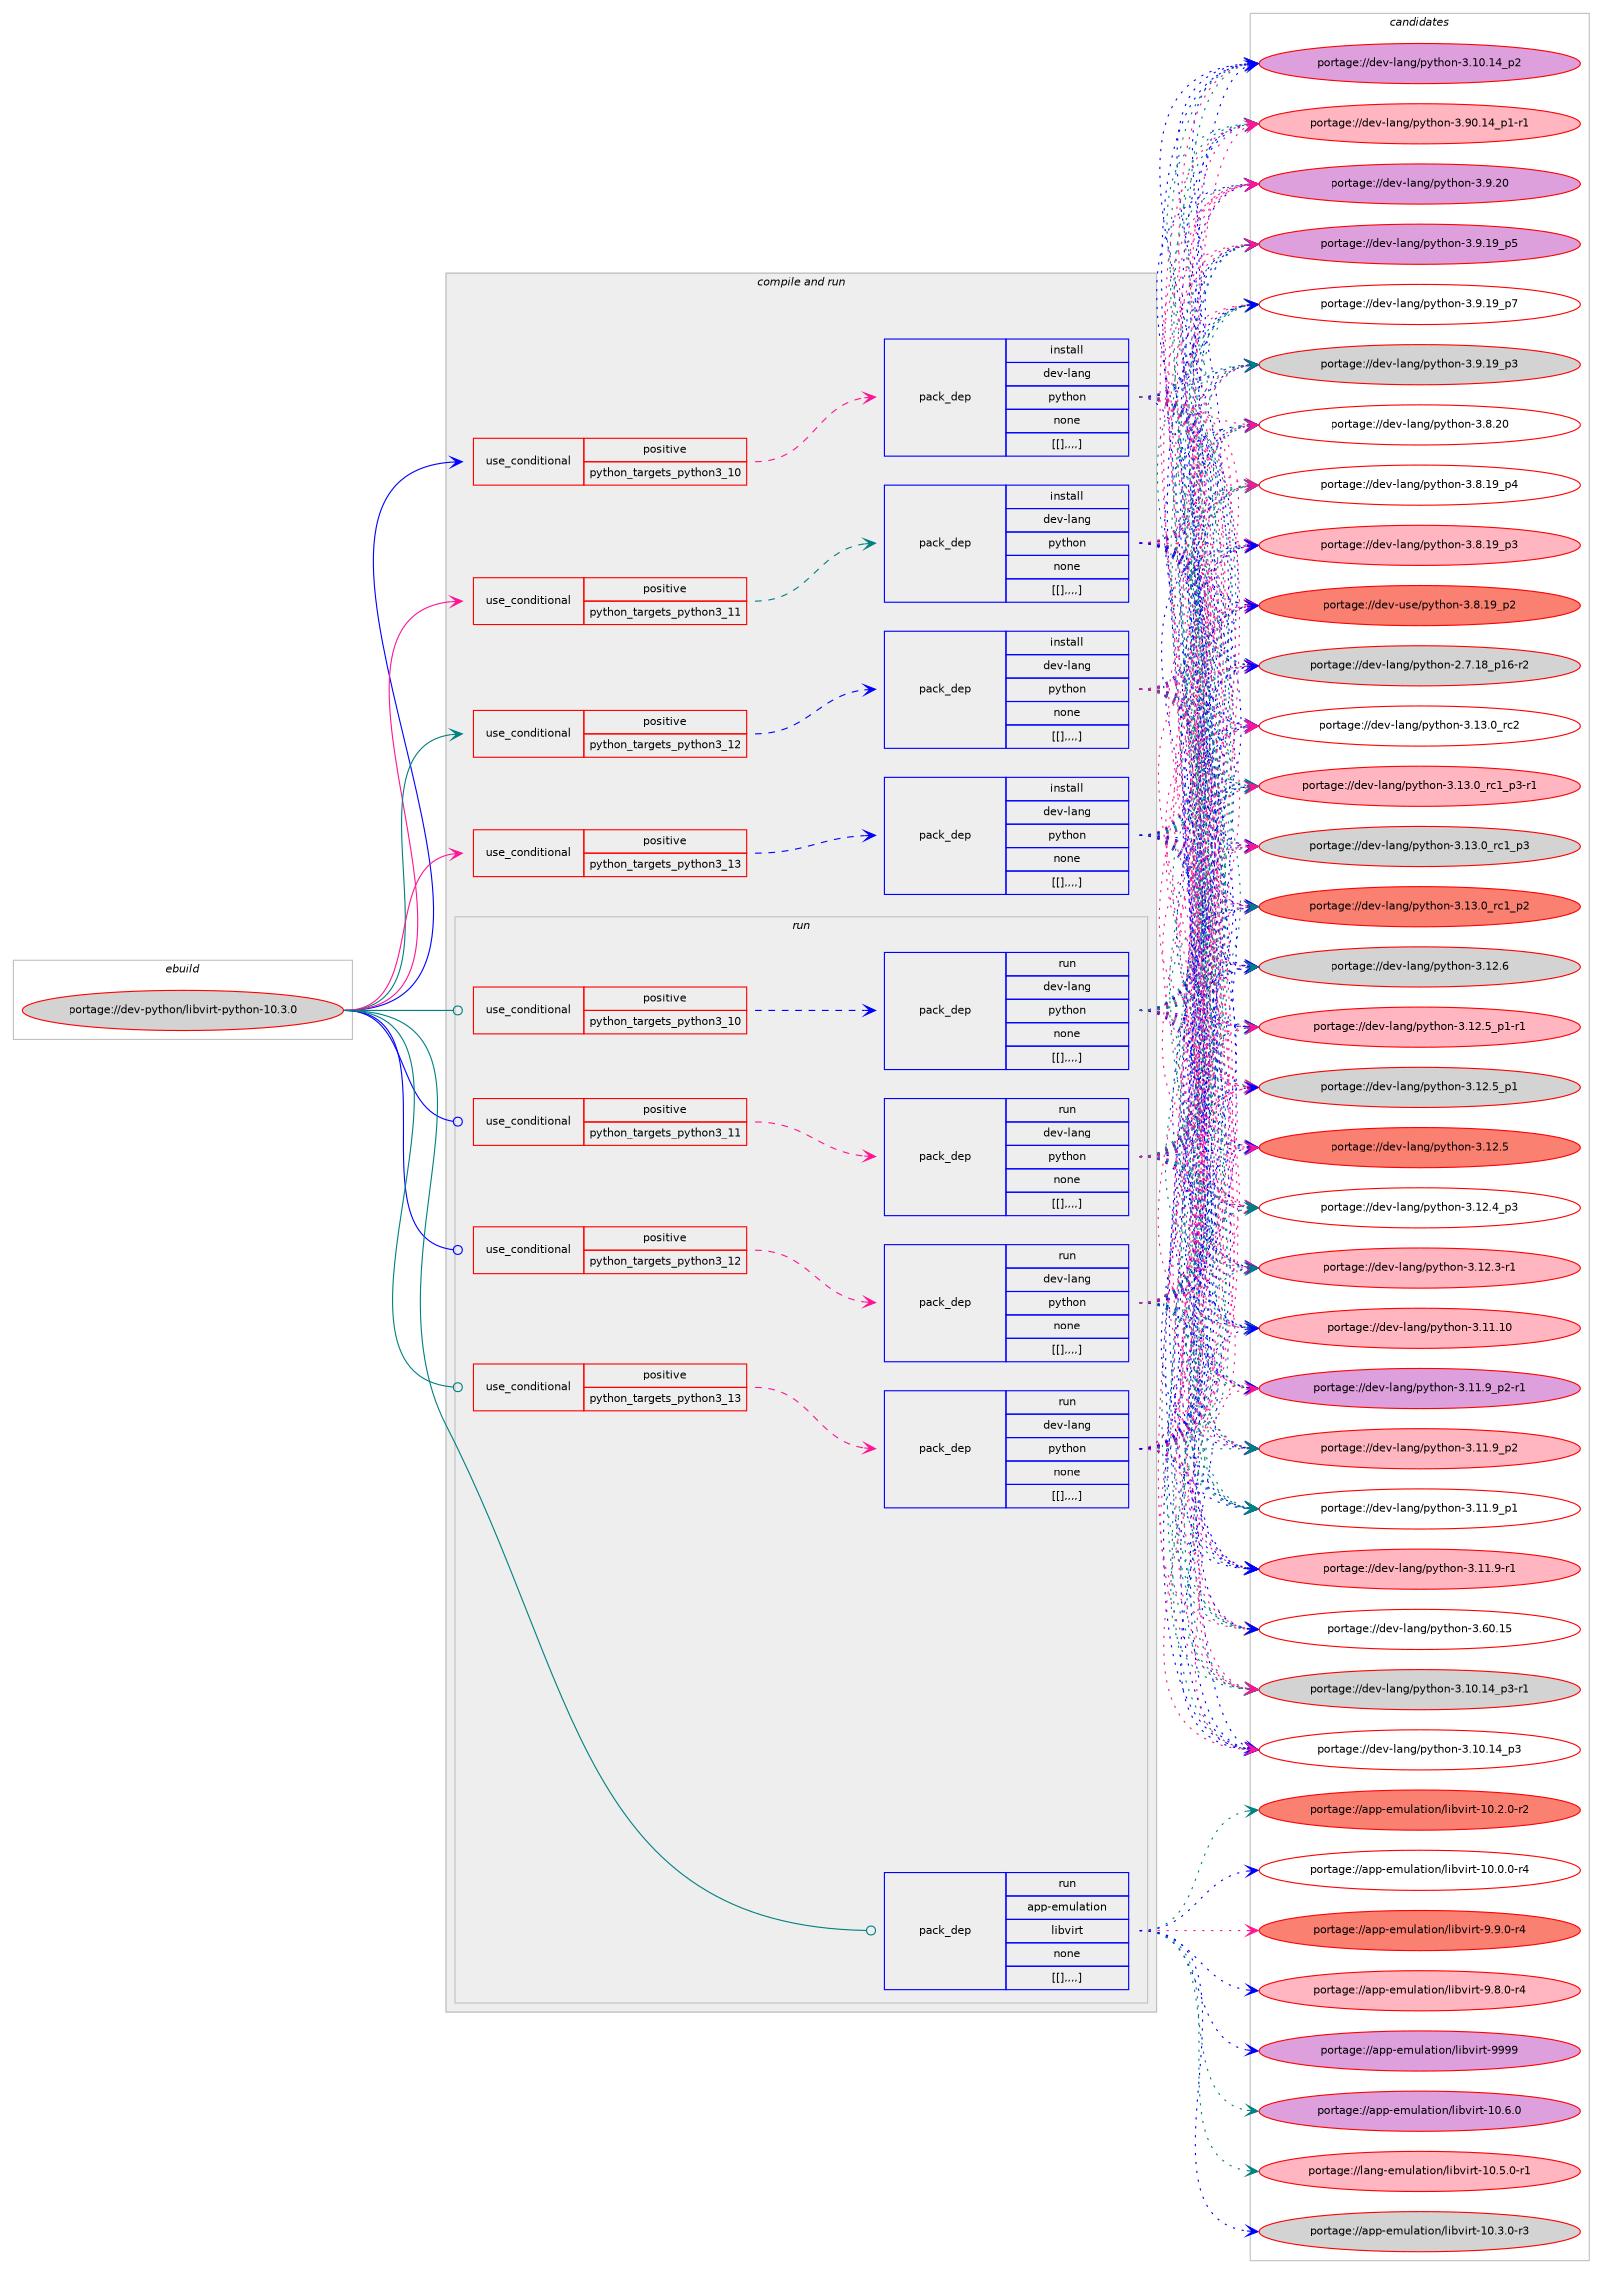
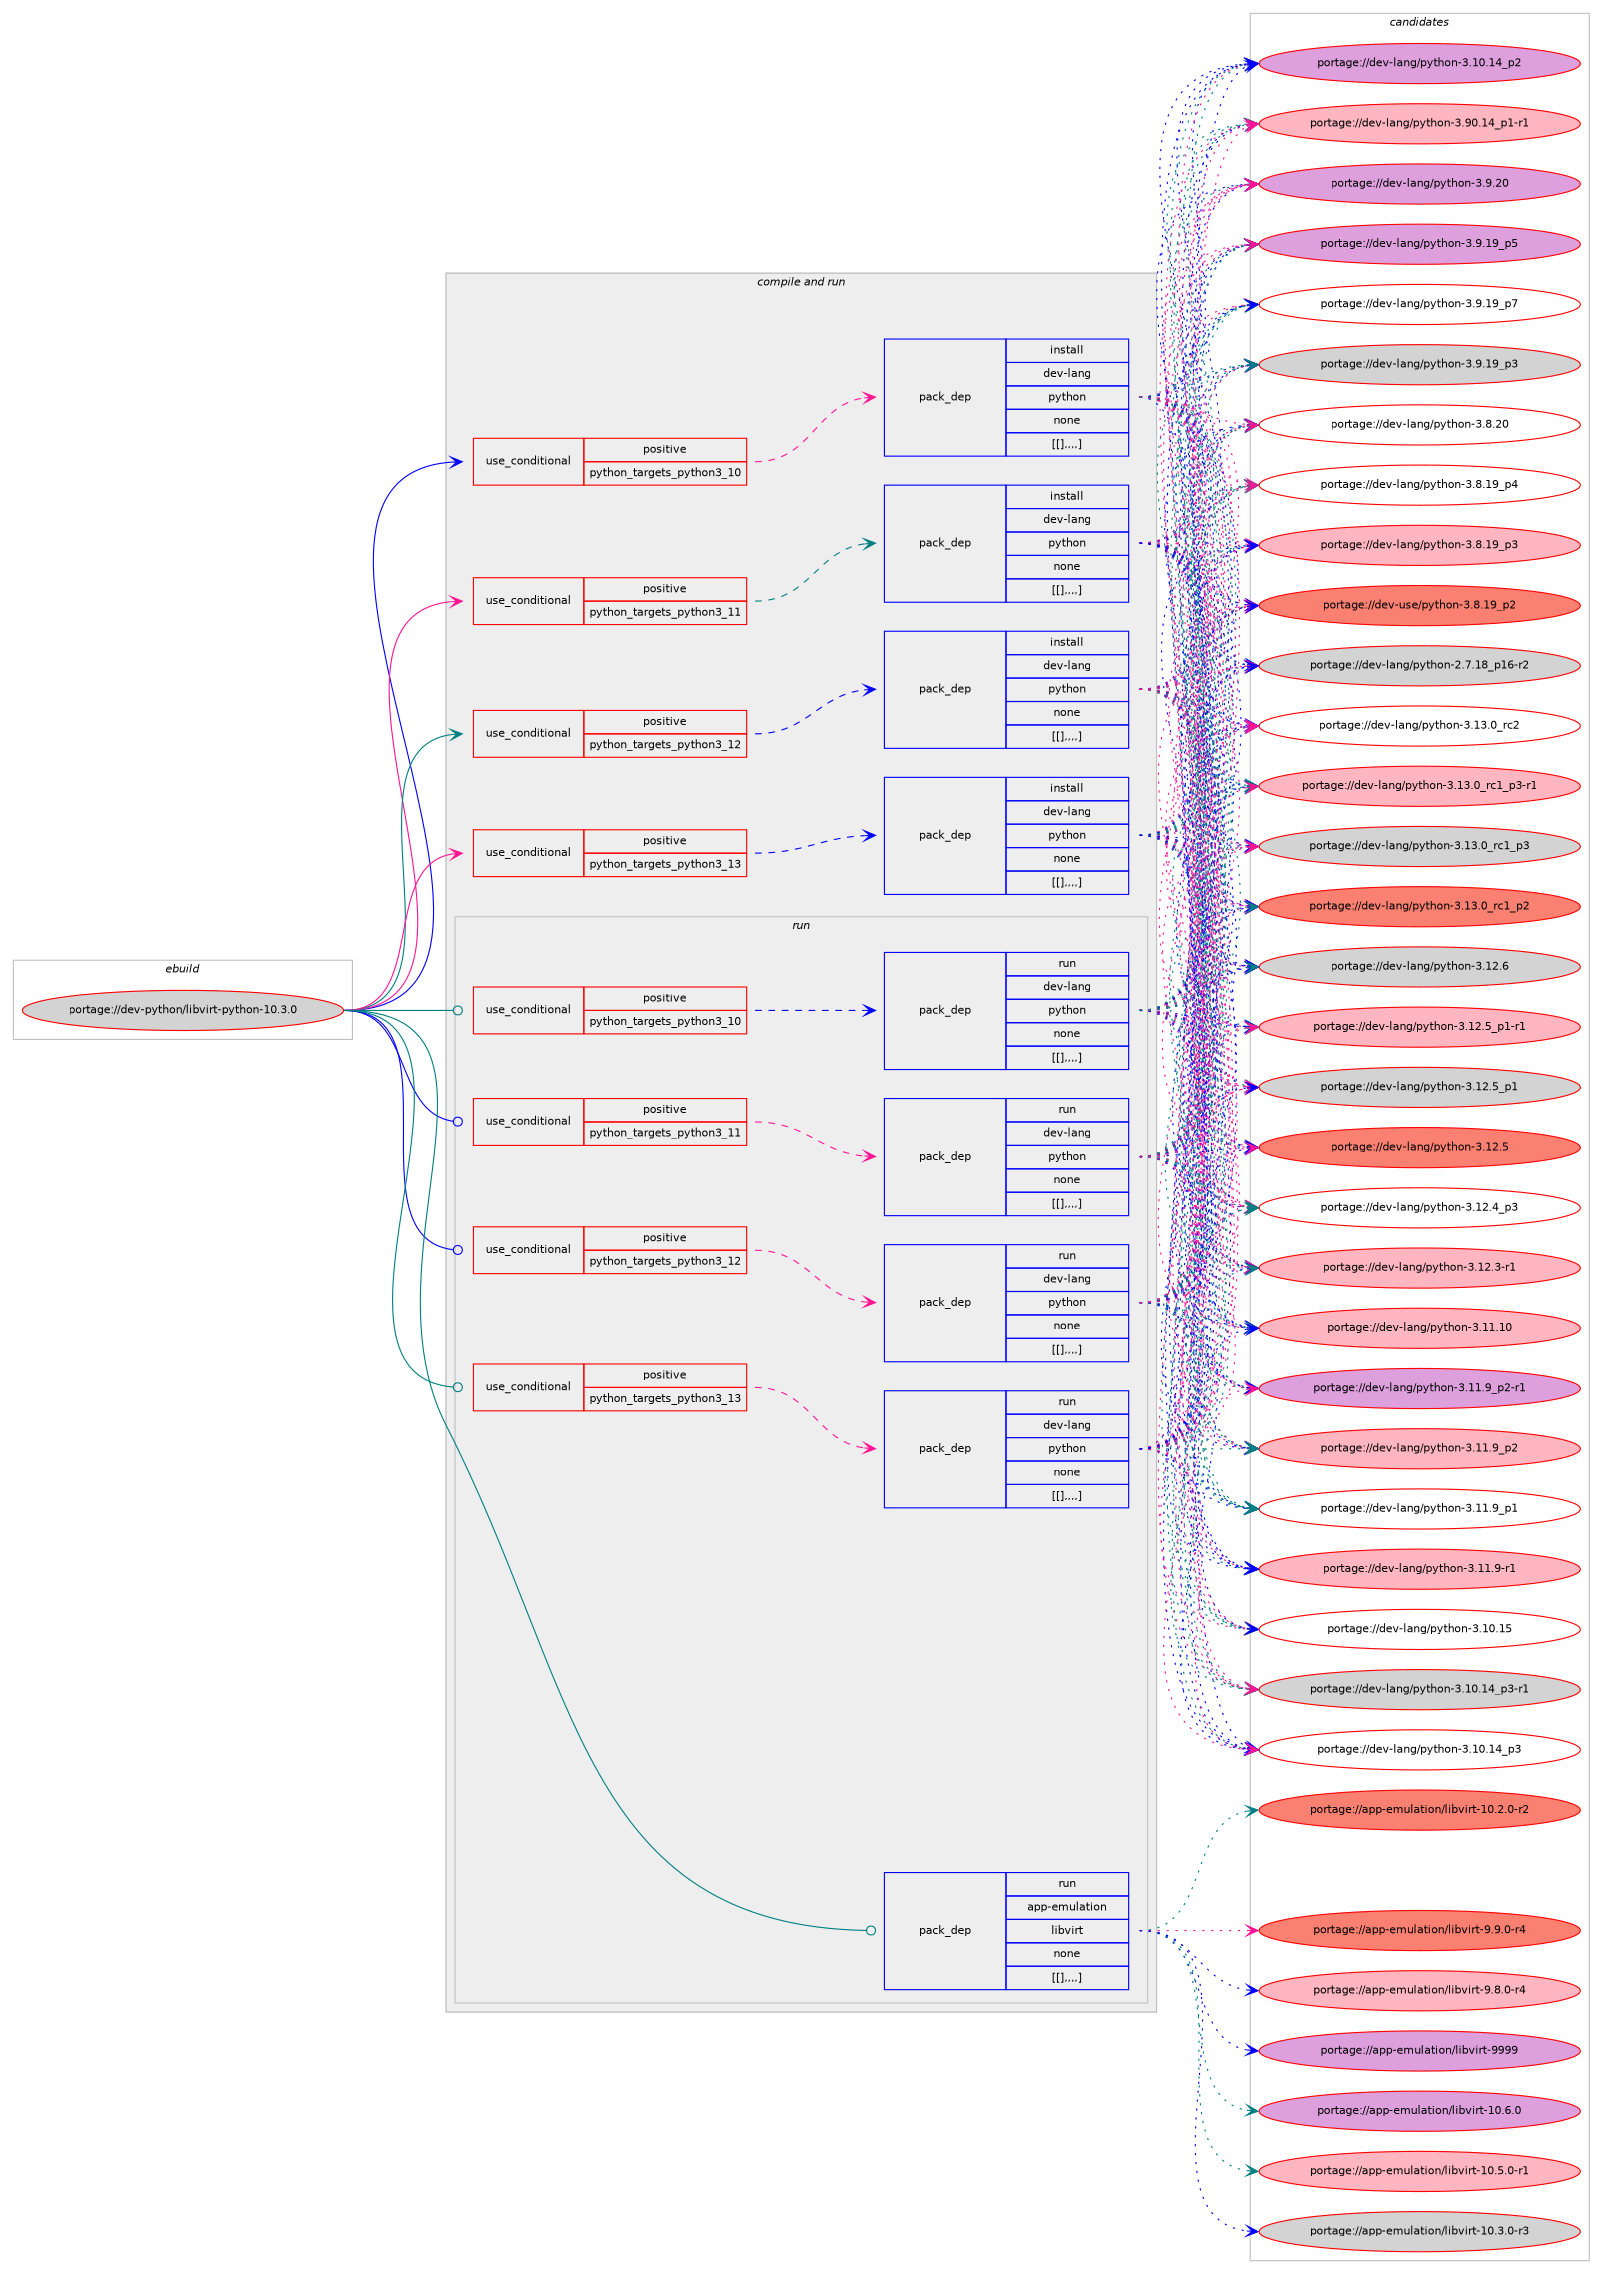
node "portage://dev-lang/python-3.60.15": label "portage://dev-lang/python-3.60.15" -> "portage://dev-lang/python-3.10.15"
node "portage://app-emulation/libvirt-10.0.0-r4": removed
node "portage://lang-emulation/libvirt-10.5.0-r1": label "portage://lang-emulation/libvirt-10.5.0-r1" -> "portage://app-emulation/libvirt-10.5.0-r1"
